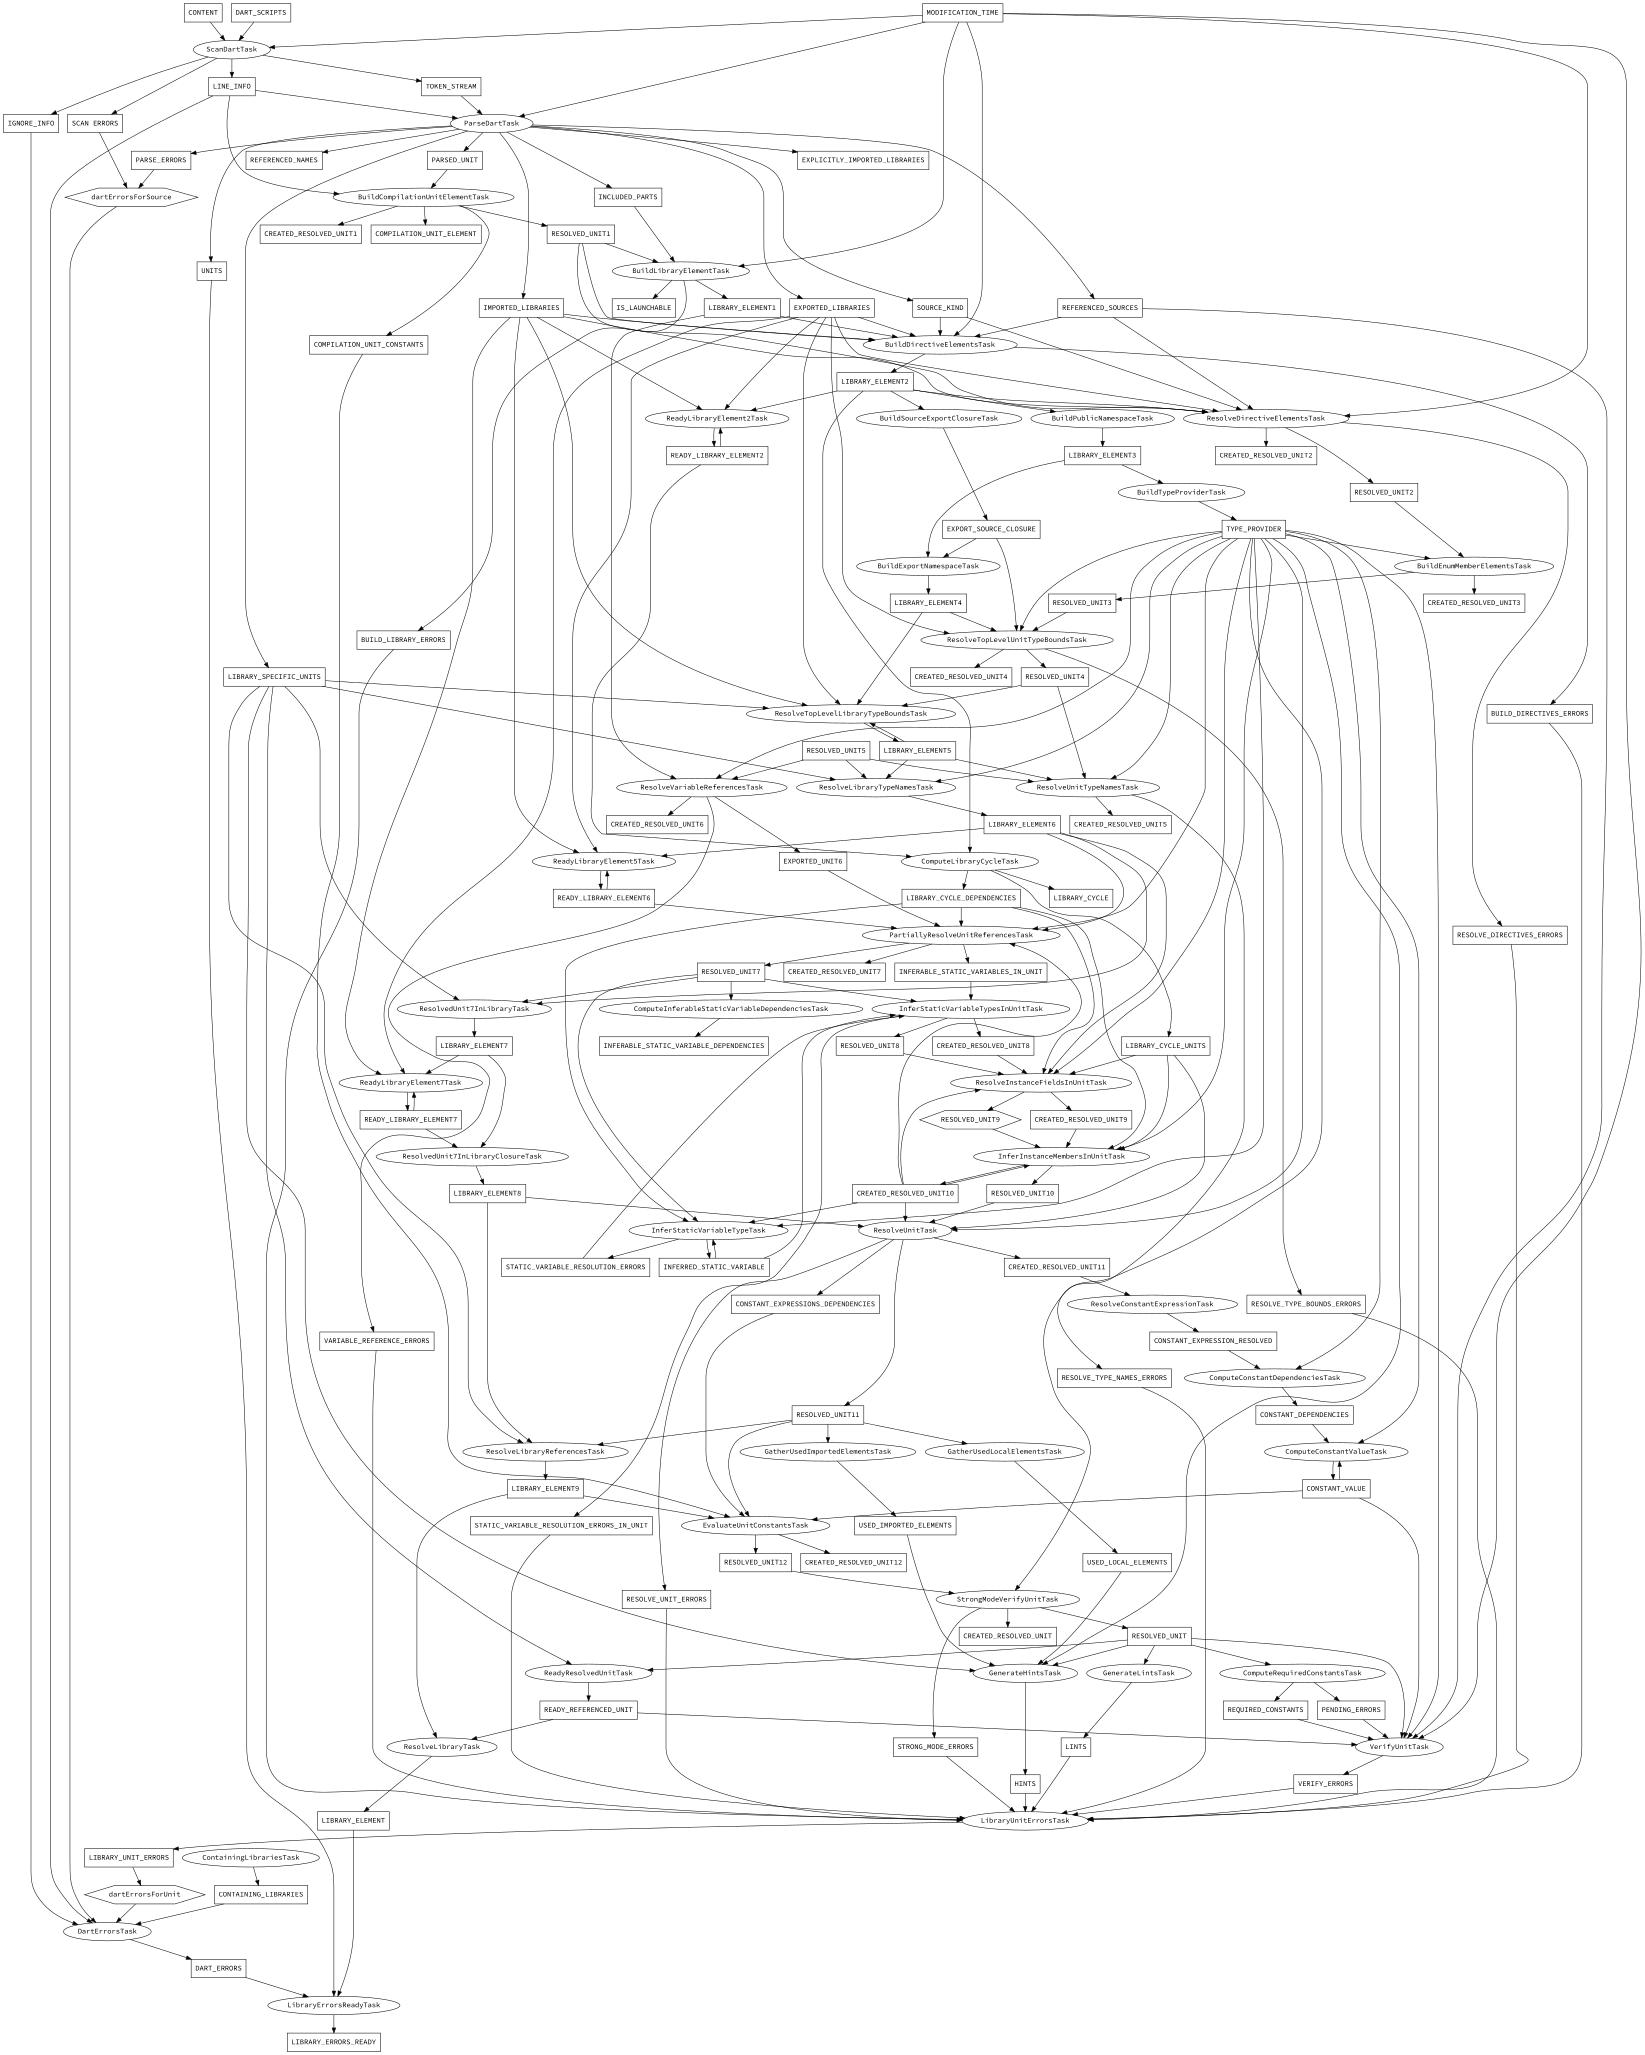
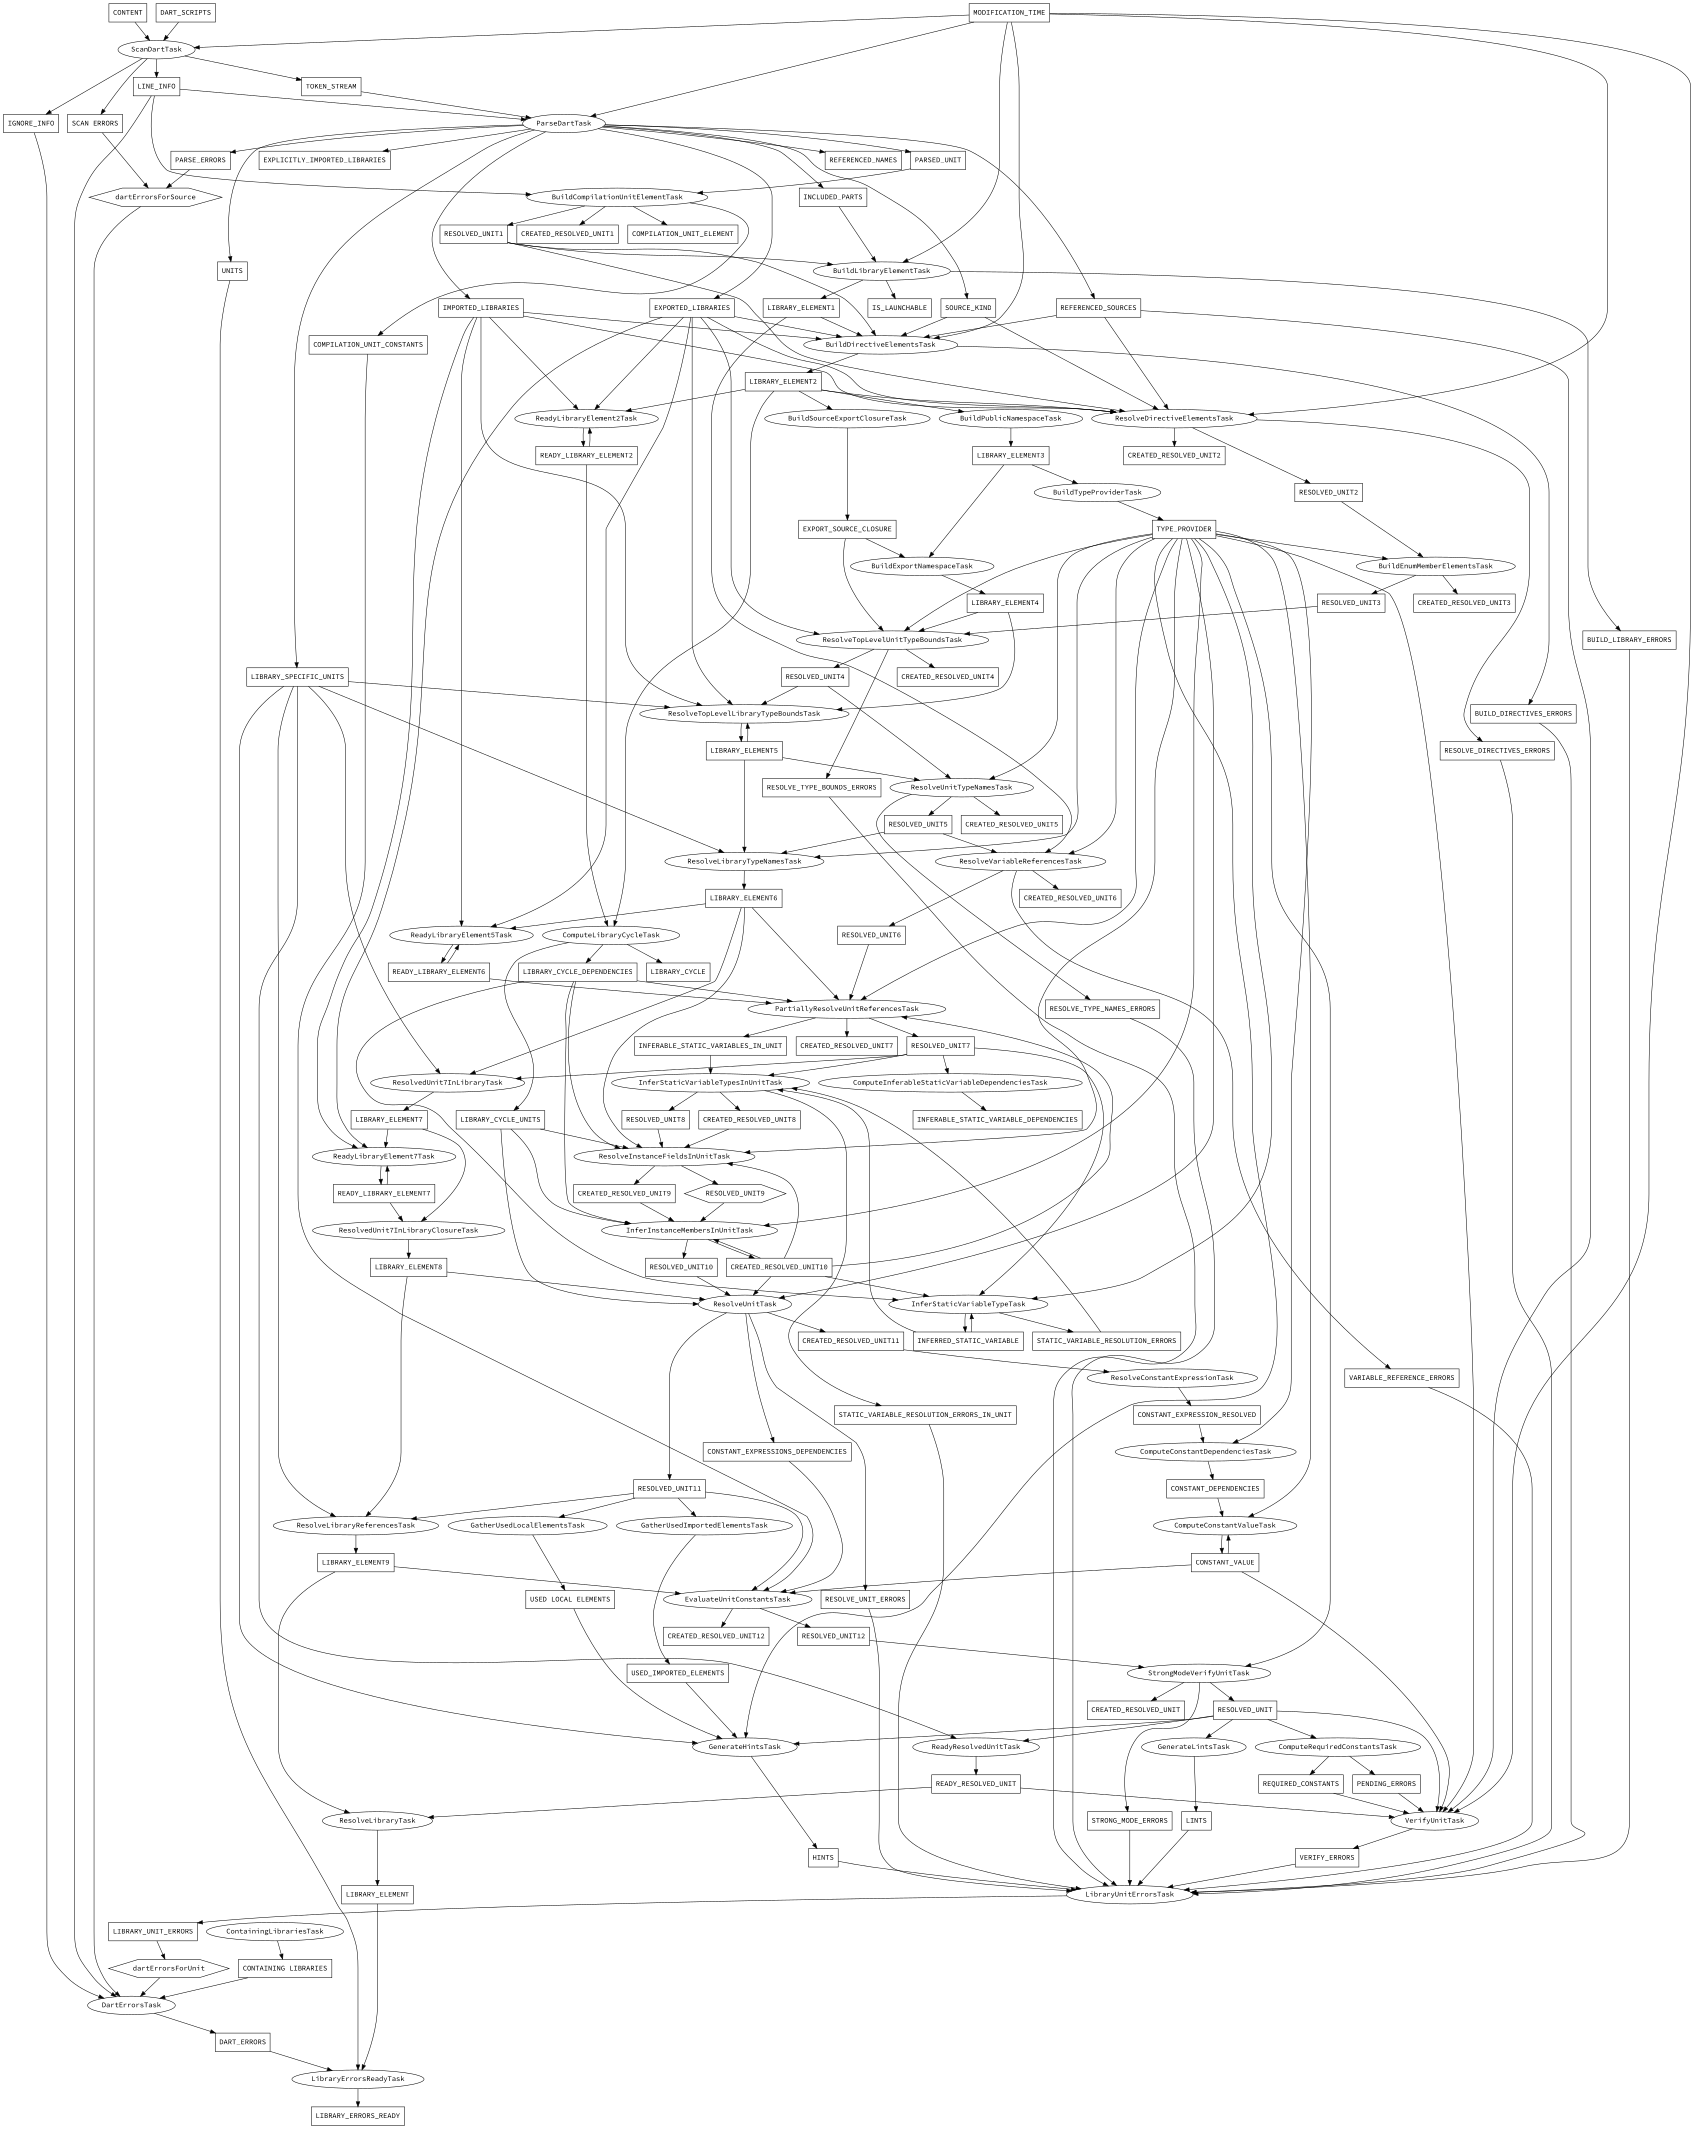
edge "RESOLVED_UNIT5" -> "ResolveUnitTypeNamesTask": reversed
node "EXPORTED_UNIT6": label "EXPORTED_UNIT6" -> "RESOLVED_UNIT6"
node "READY_REFERENCED_UNIT": label "READY_REFERENCED_UNIT" -> "READY_RESOLVED_UNIT"
